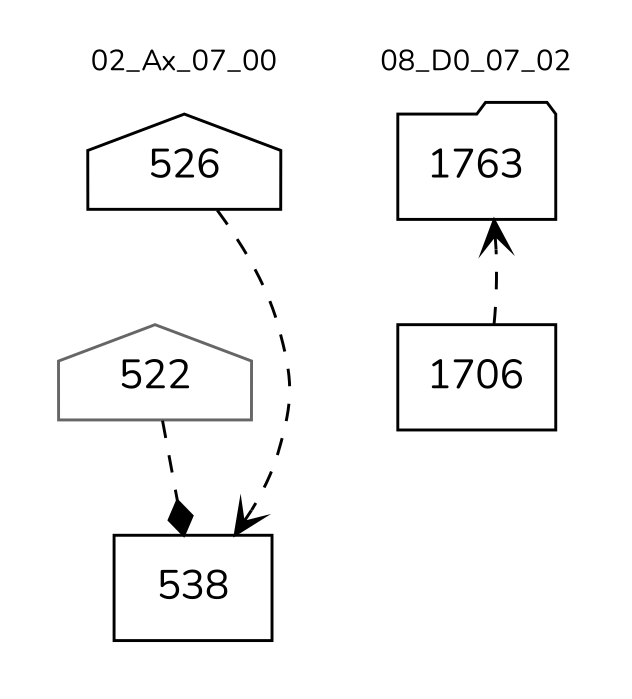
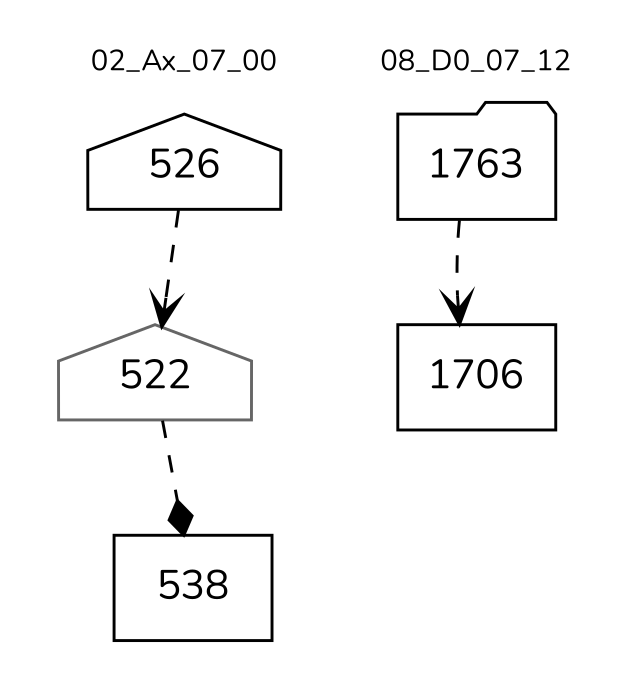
cluster "08_D0_07_02": label "08_D0_07_02" -> "08_D0_07_12"
edge "1706" -> "1763": reversed
edge "526" -> "538": now "526" -> "522"
